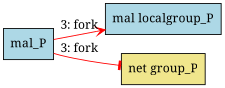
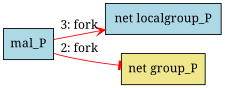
node "mal localgroup_P": label "mal localgroup_P" -> "net localgroup_P"
edge "mal_P" -> "net group_P": label "3: fork" -> "2: fork"
